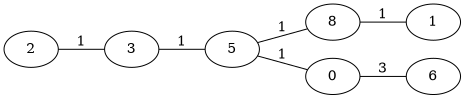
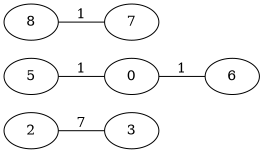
node "1": label "1" -> "7"
edge "8" -- "5": removed, label "1"
edge "2" -- "3": label "1" -> "7"
edge "3" -- "5": removed, label "1"
edge "0" -- "6": label "3" -> "1"
